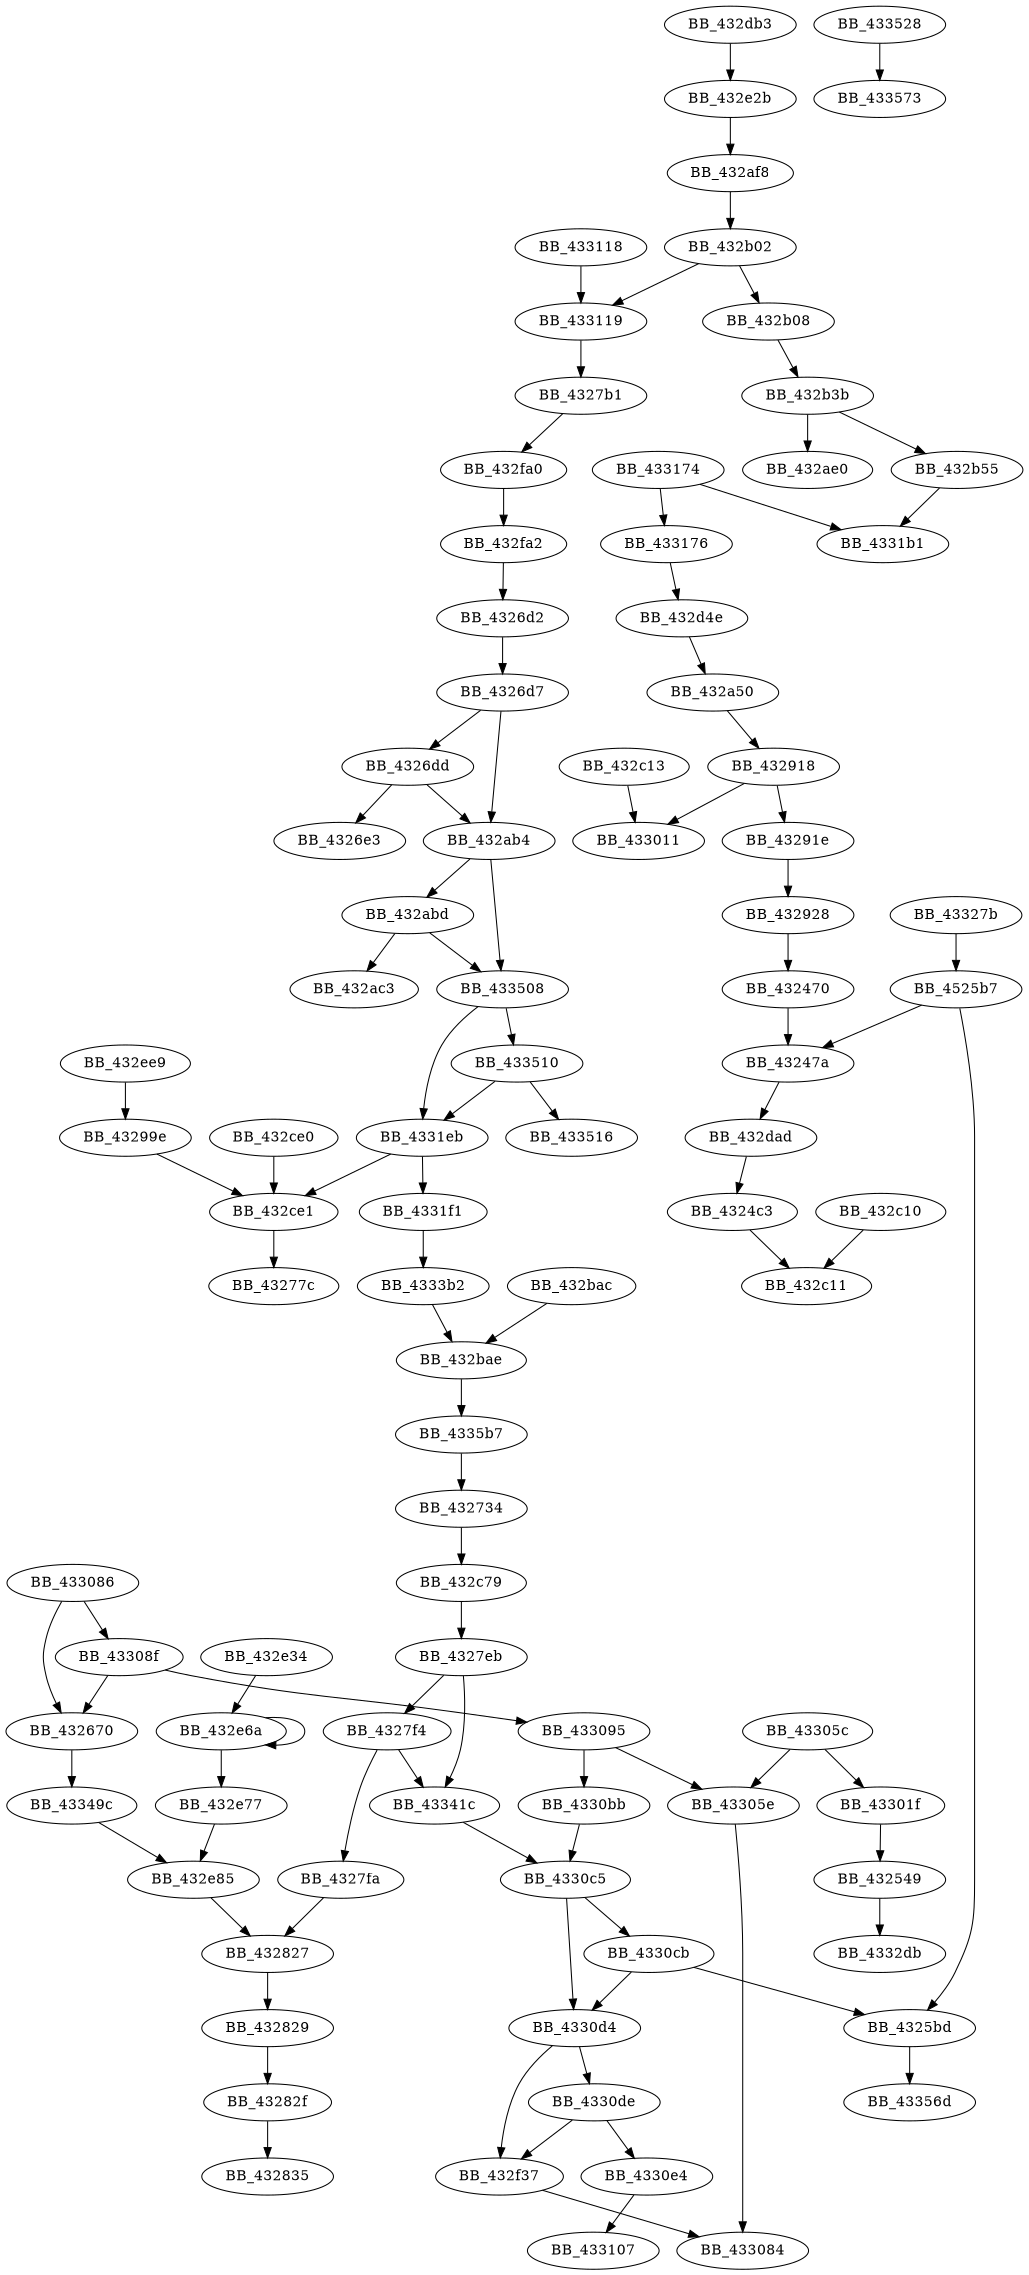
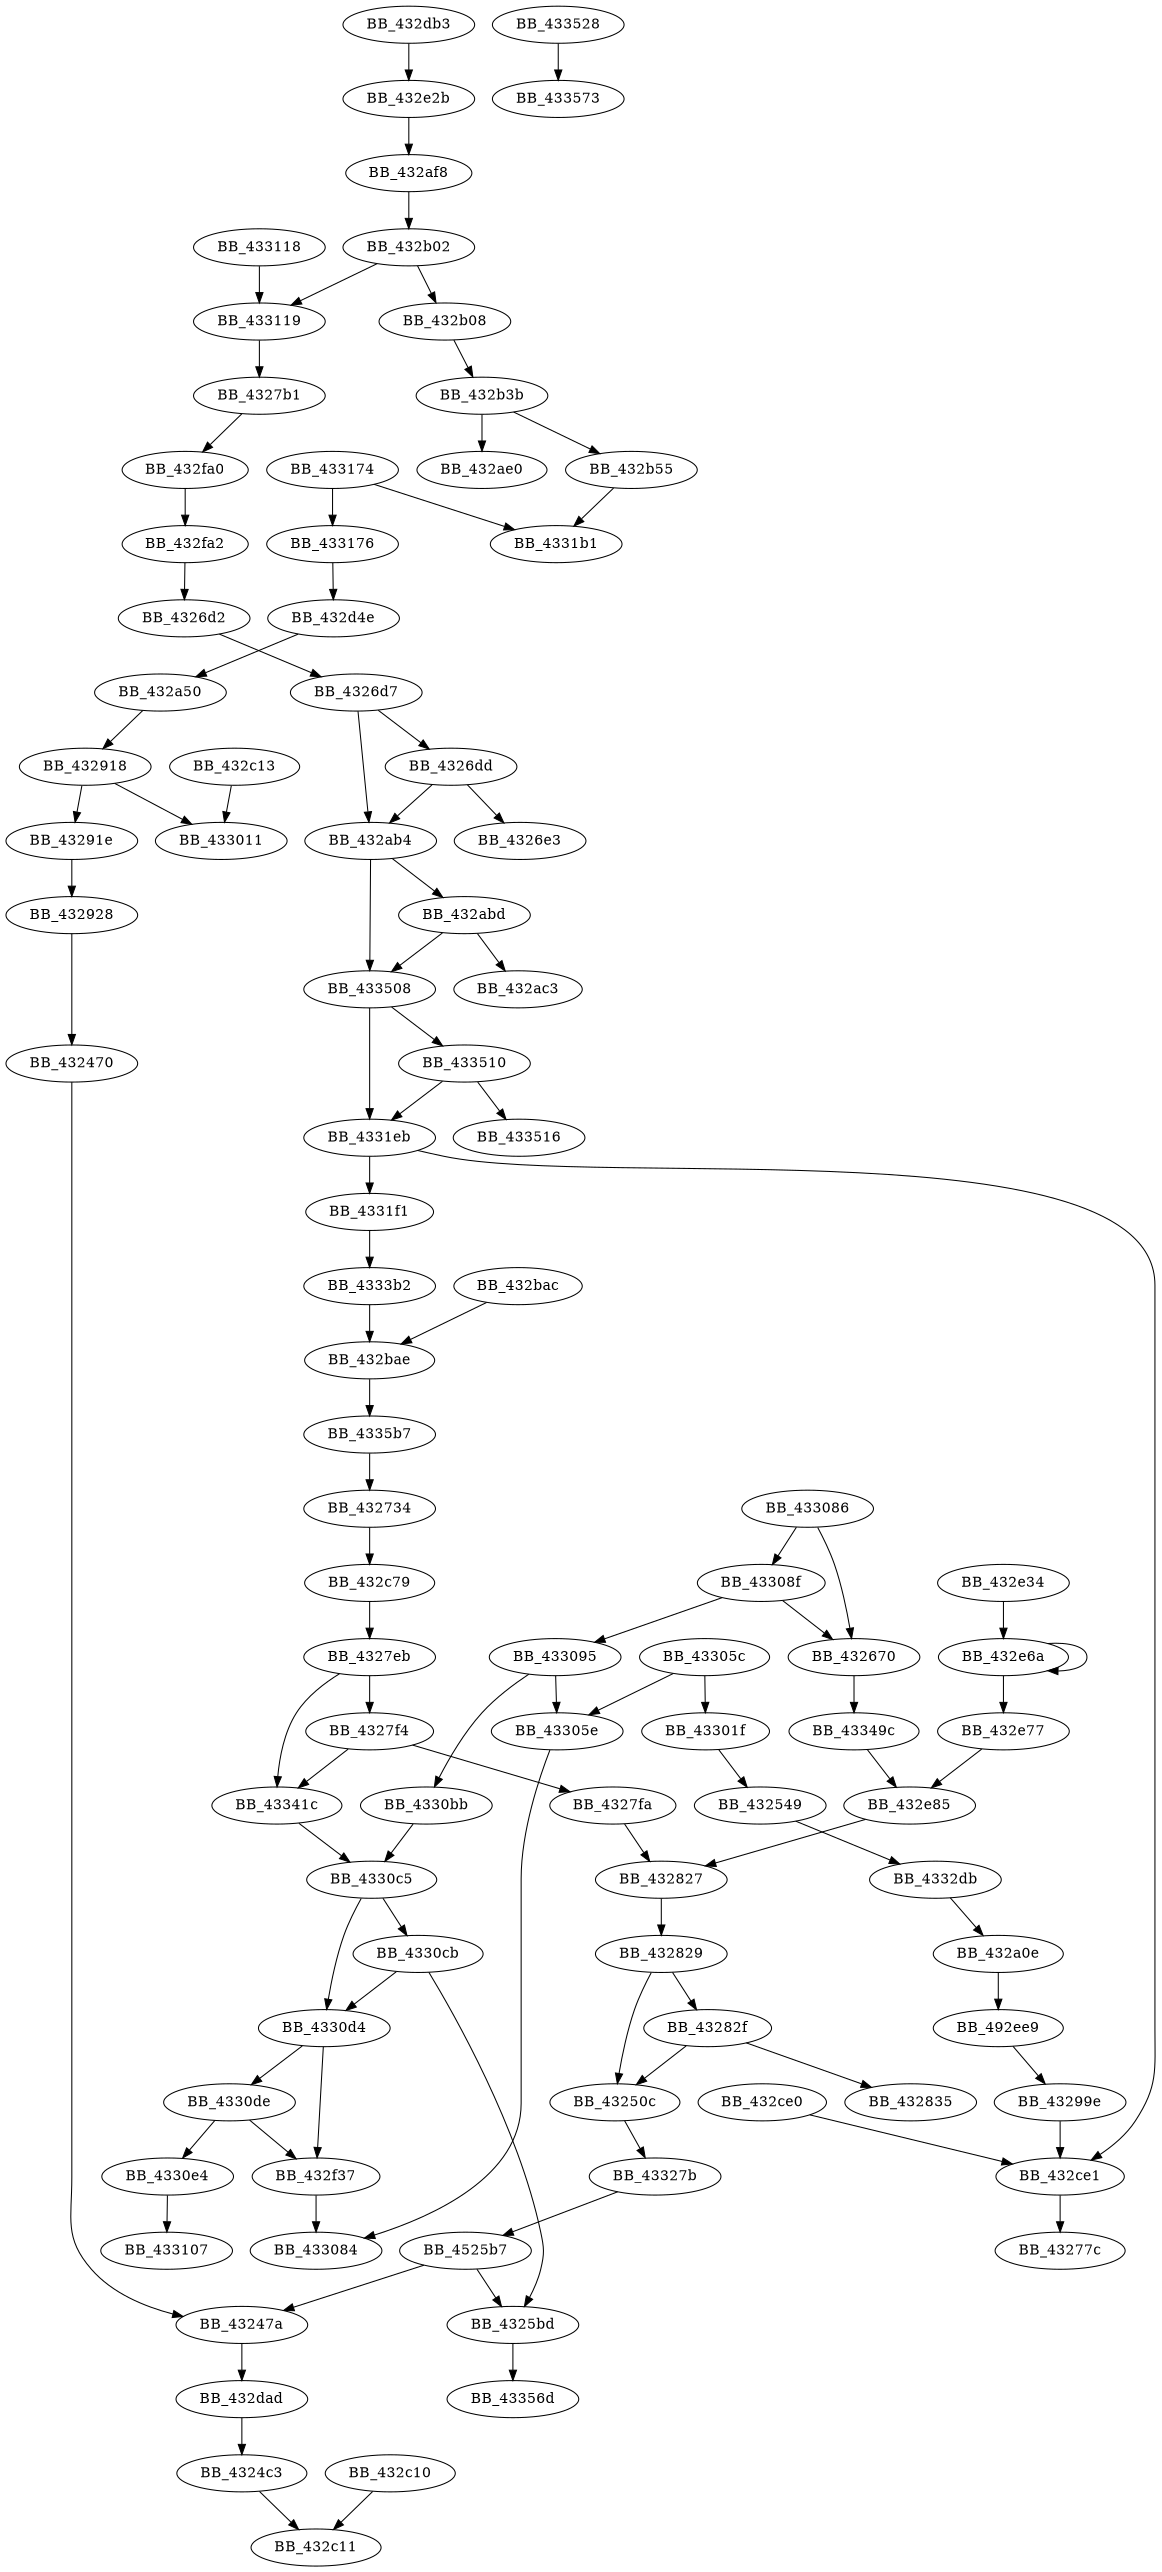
node "BB_432ee9": label "BB_432ee9" -> "BB_492ee9"
node "BB_432a0e": added
node "BB_43250c": added
